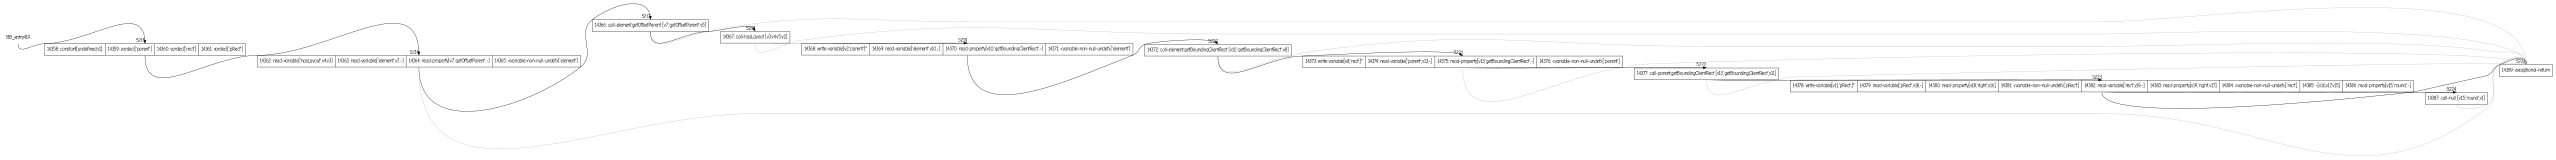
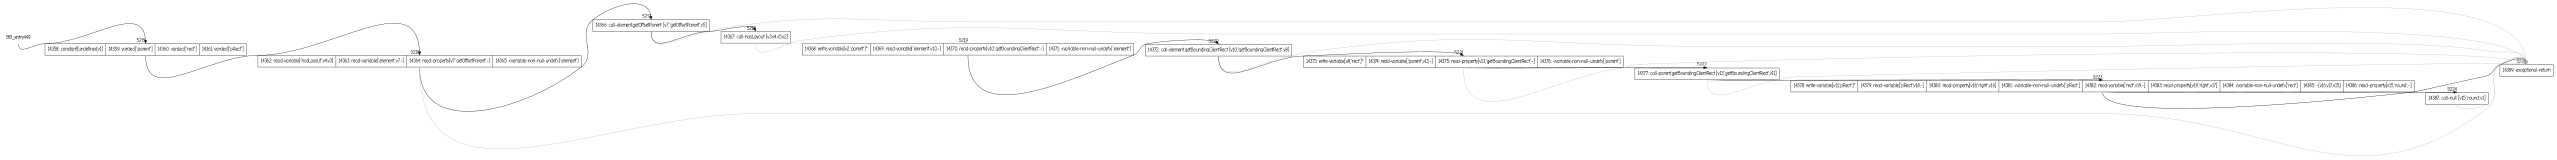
node "BB_entry419": label "BB_entry419" -> "BB_entry449"
edge "14367: call-hasLayout [v3,v4,v5,v2]" -> "14368: write-variable[v2,'parent']*": color black -> gray
